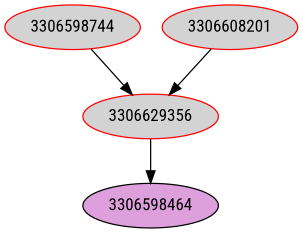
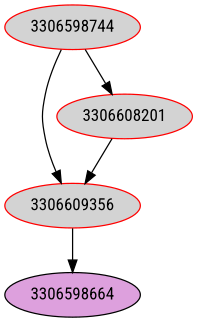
edge "3306598744" -> "3306608201": added
node "3306629356": label "3306629356" -> "3306609356"
node "3306598464": label "3306598464" -> "3306598664"
